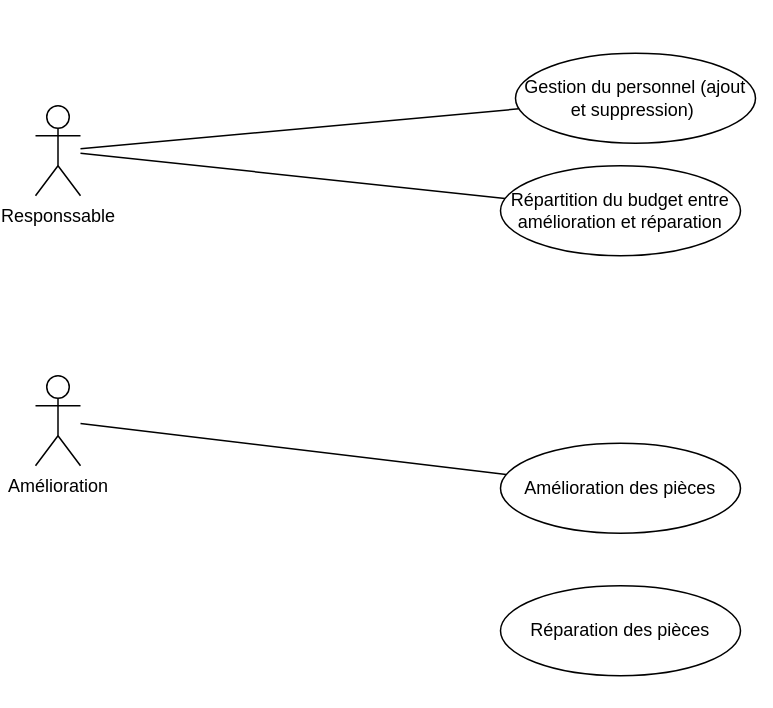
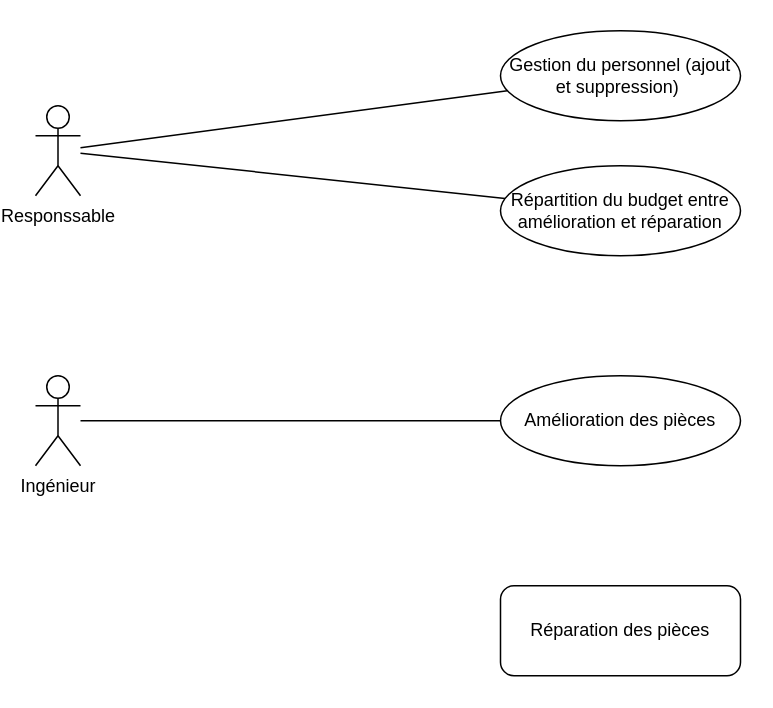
node "Gestion du personnel (ajout et suppression)": moved (635, 98) -> (620, 76)
node "Amélioration": label "Amélioration" -> "Ingénieur"
node "Amélioration des pièces": moved (620, 488) -> (620, 421)
node "Réparation des pièces": shape ellipse -> rounded rectangle
